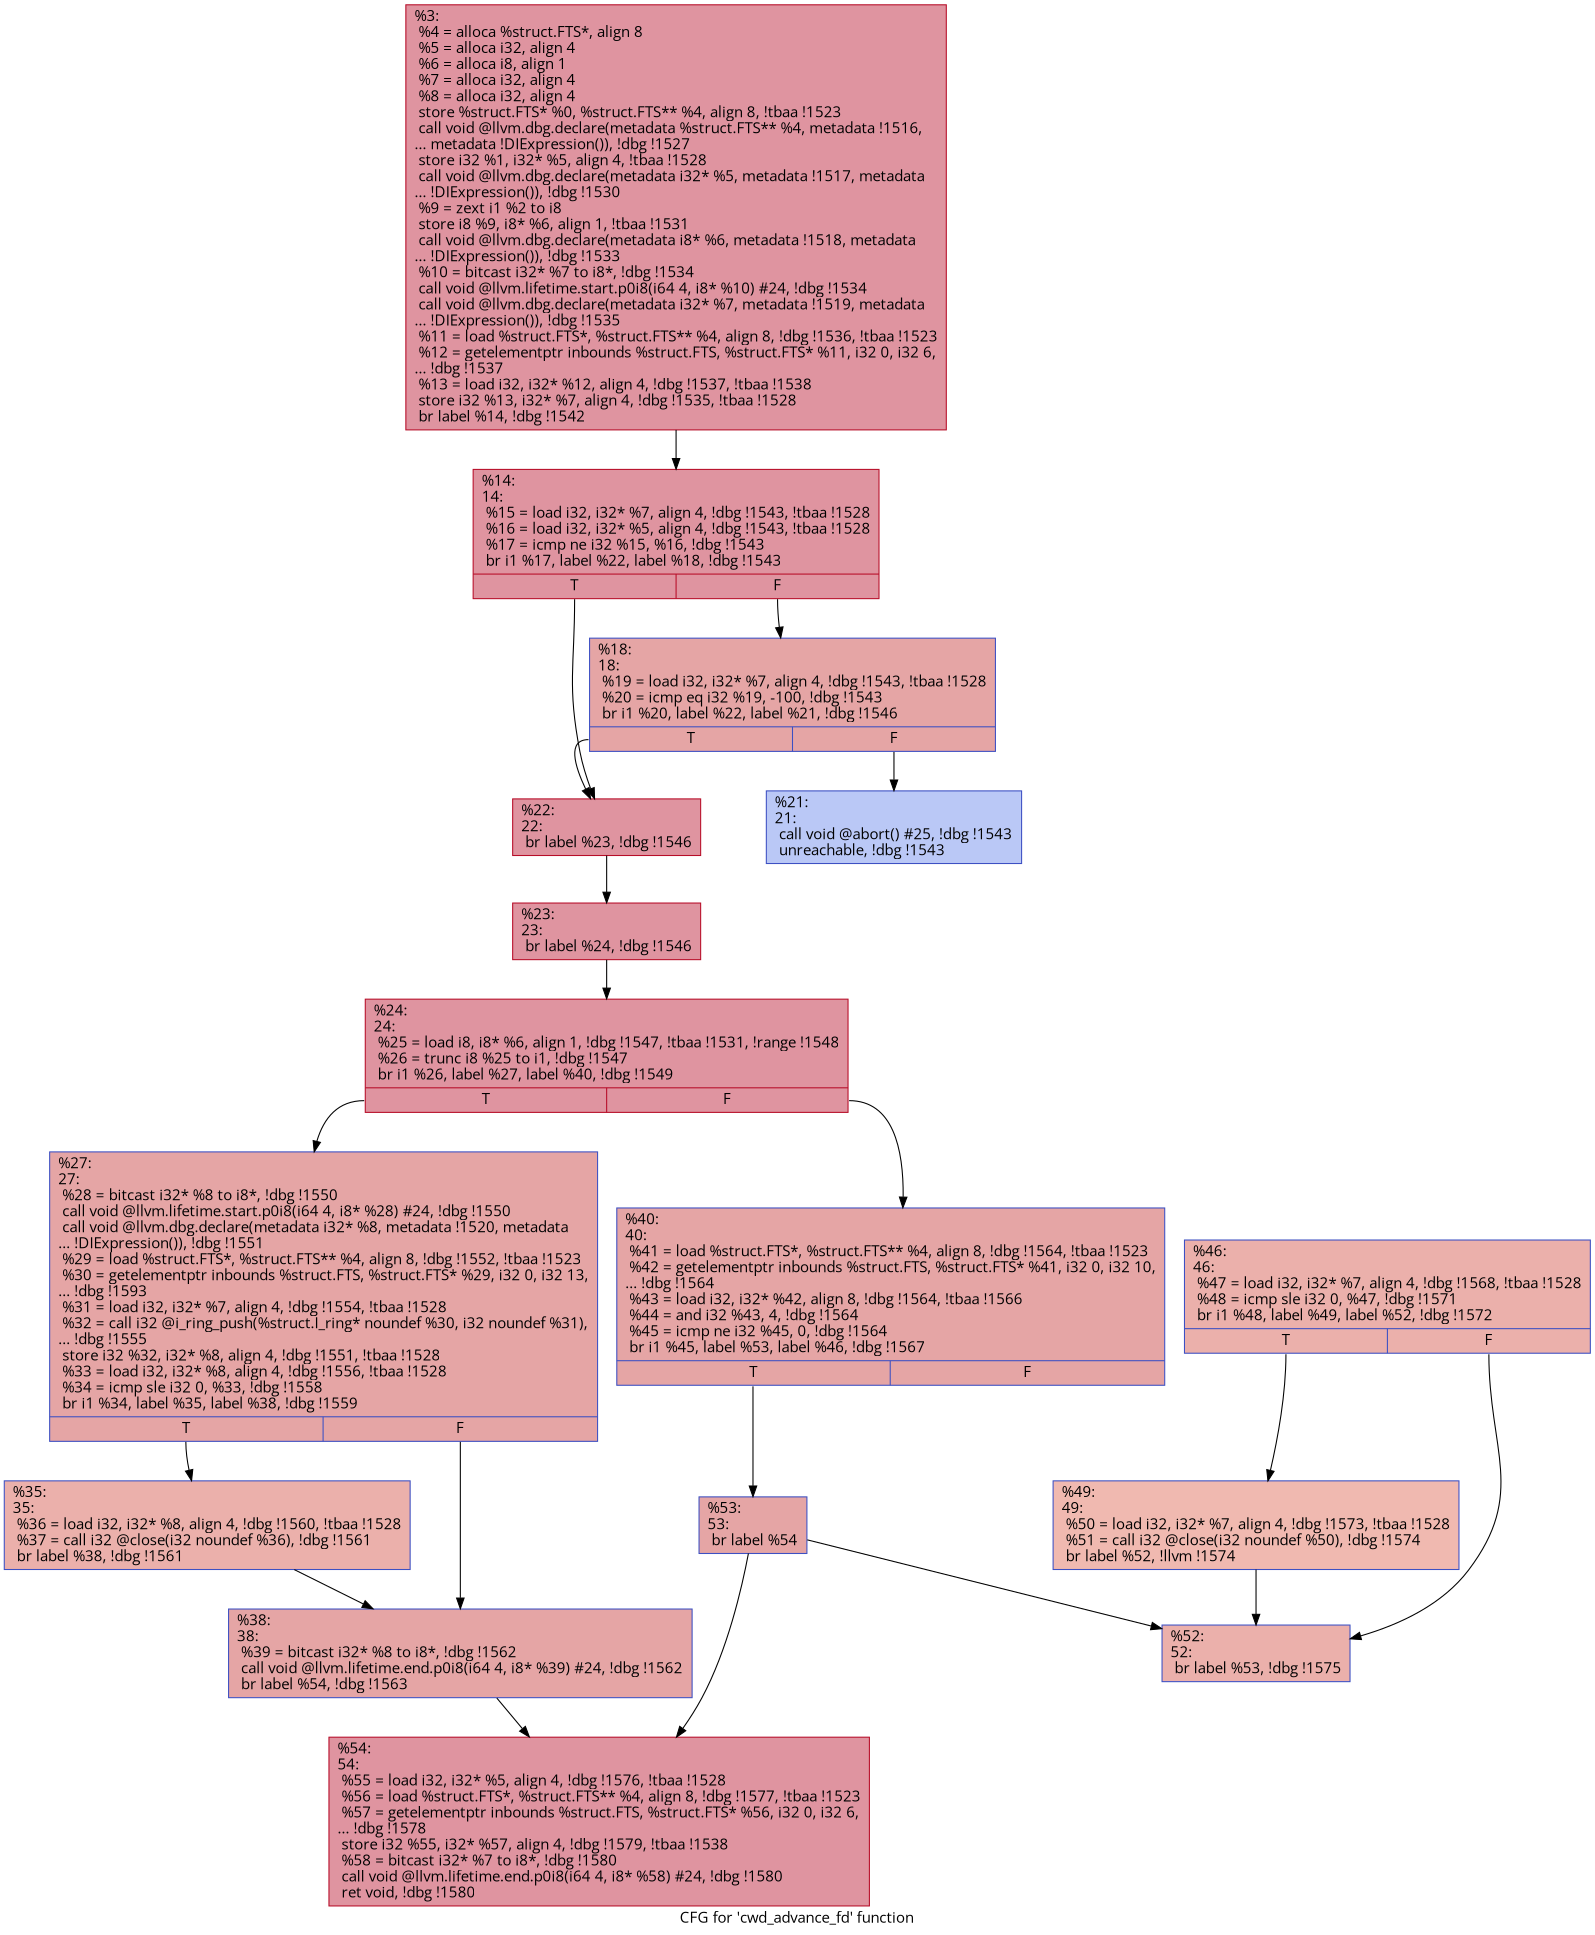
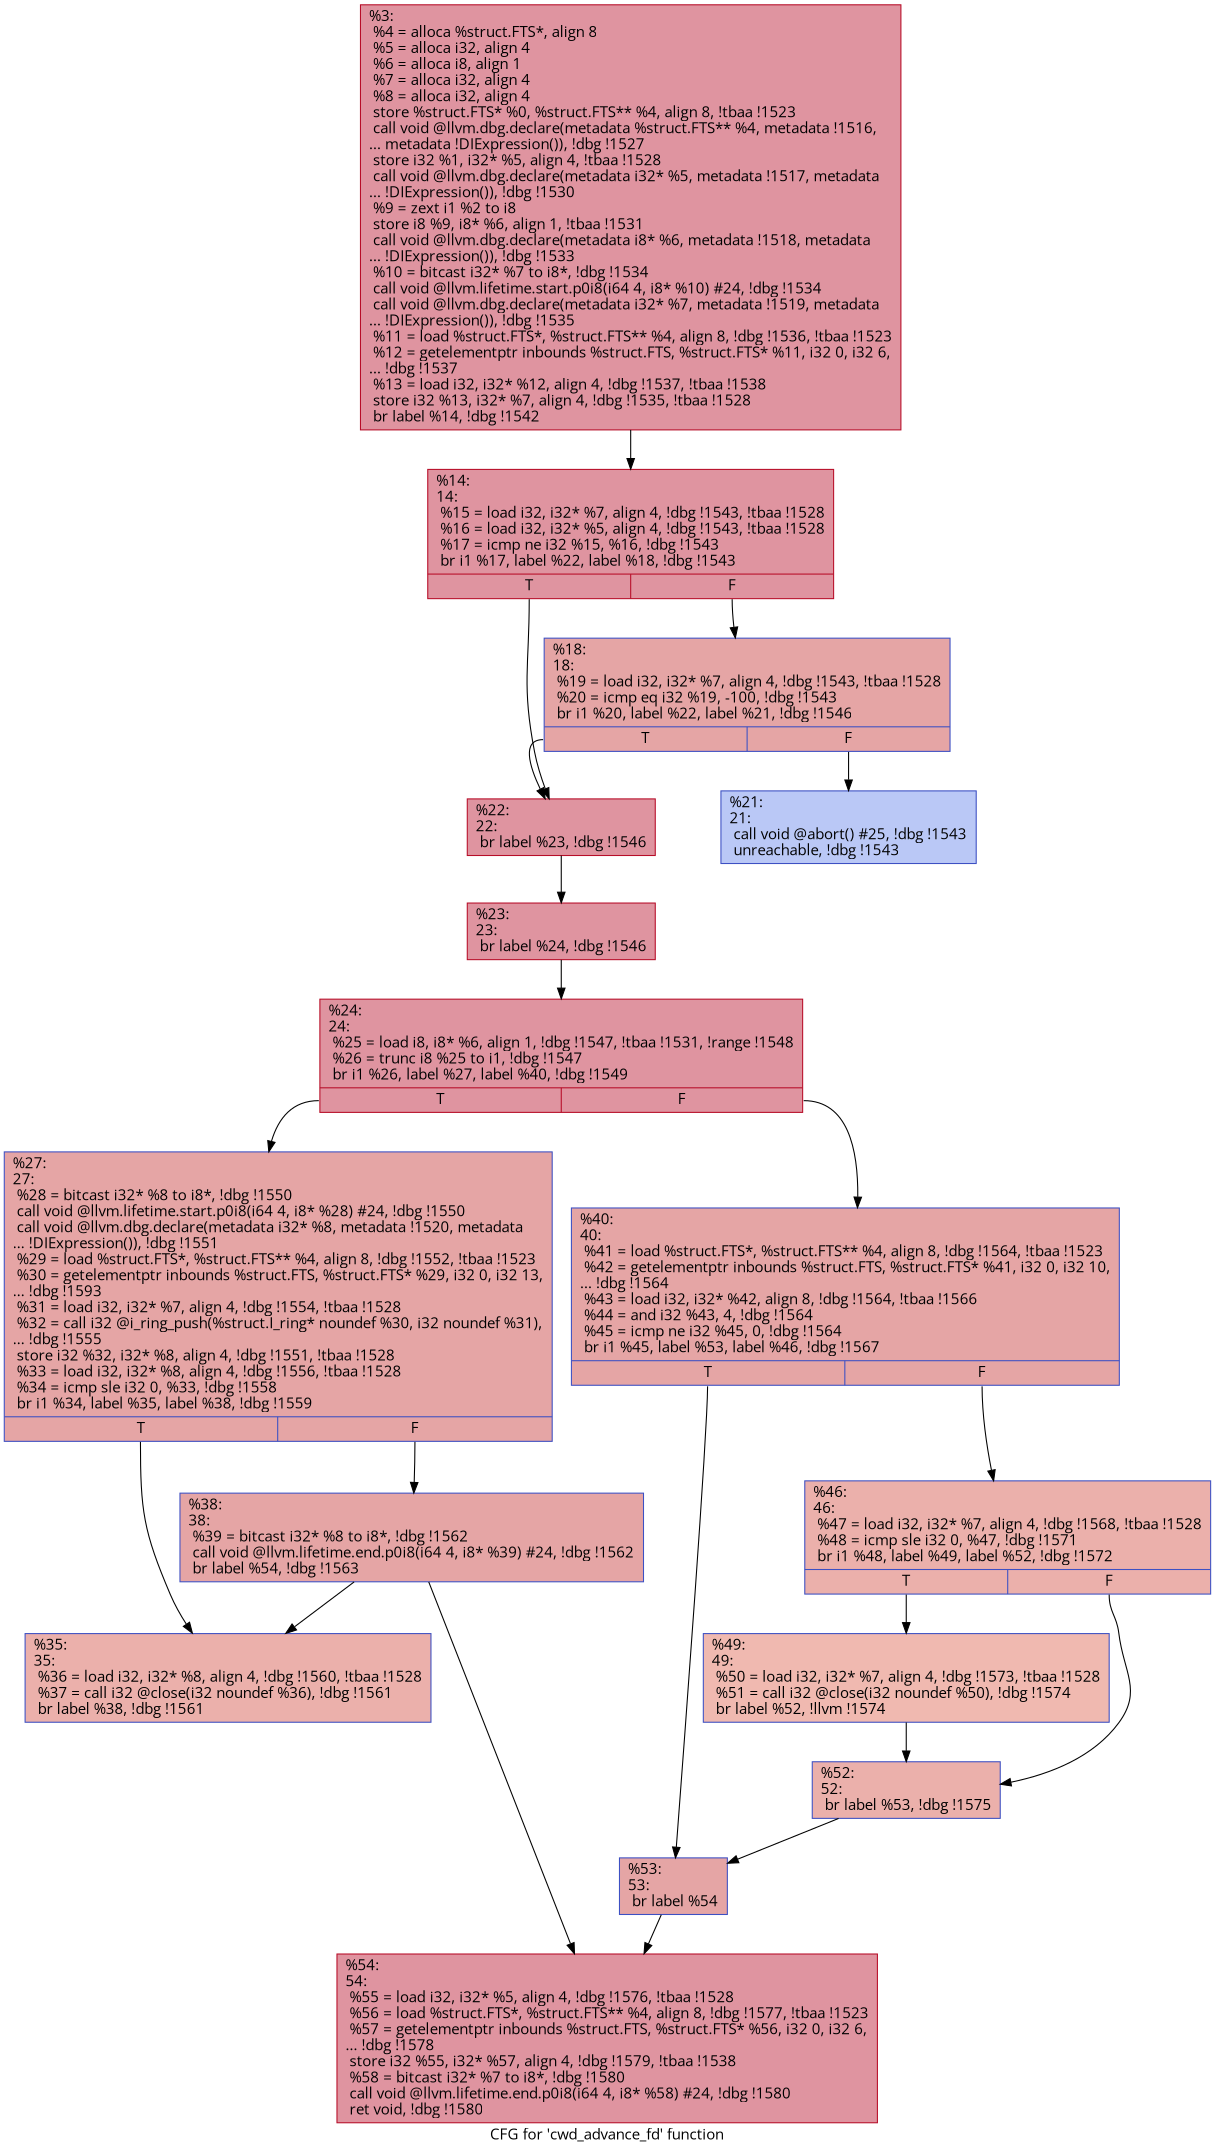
edge "%40:" -> "%46:": added
edge "%53:" -> "%52:": reversed
edge "%35:" -> "%38:": reversed
